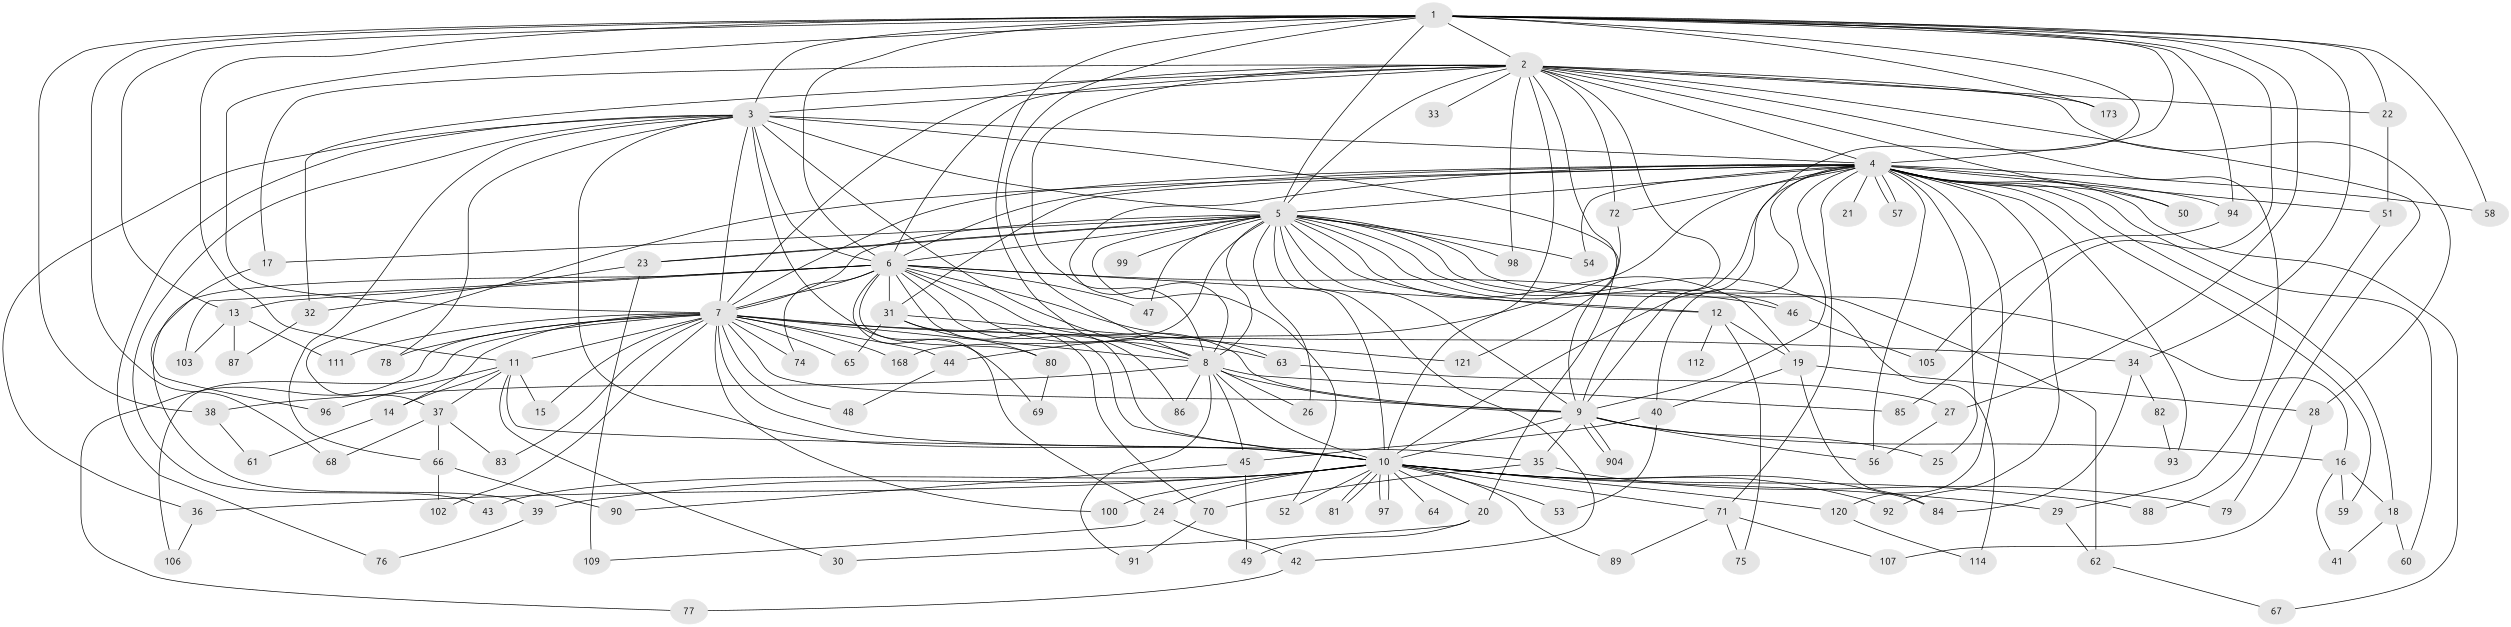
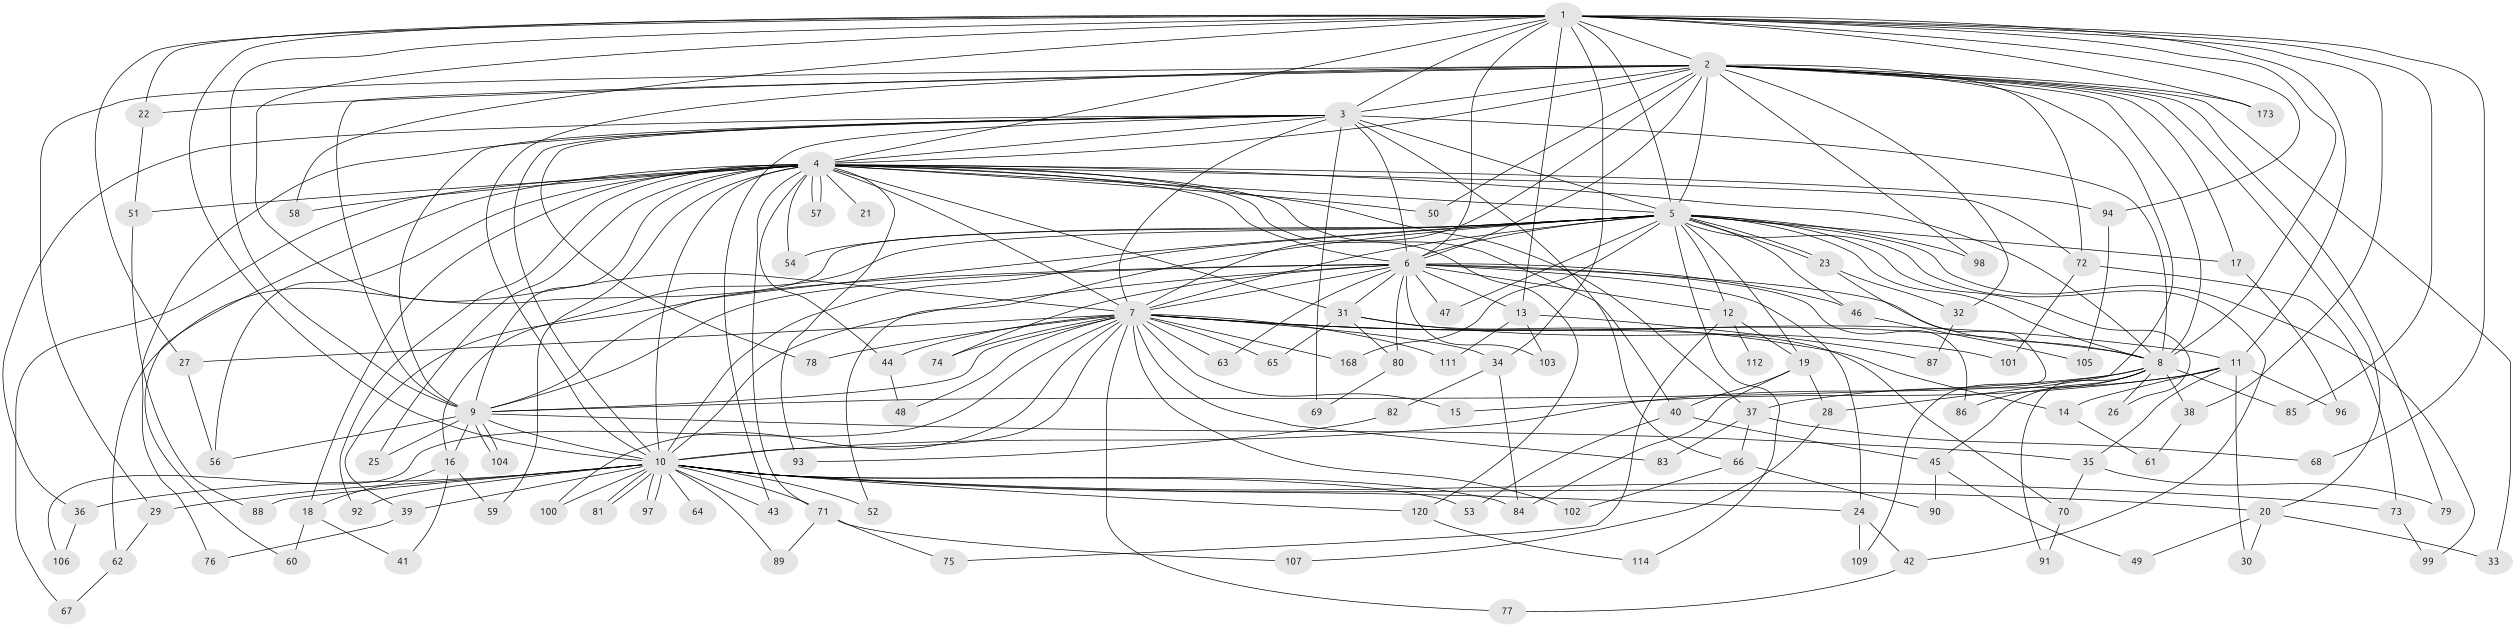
node "121": label "121" -> "101"
edge "63" -- "27": now "7" -- "27"
node "904": label "904" -> "104"
node "73": added
edge "20" -- "33": added
